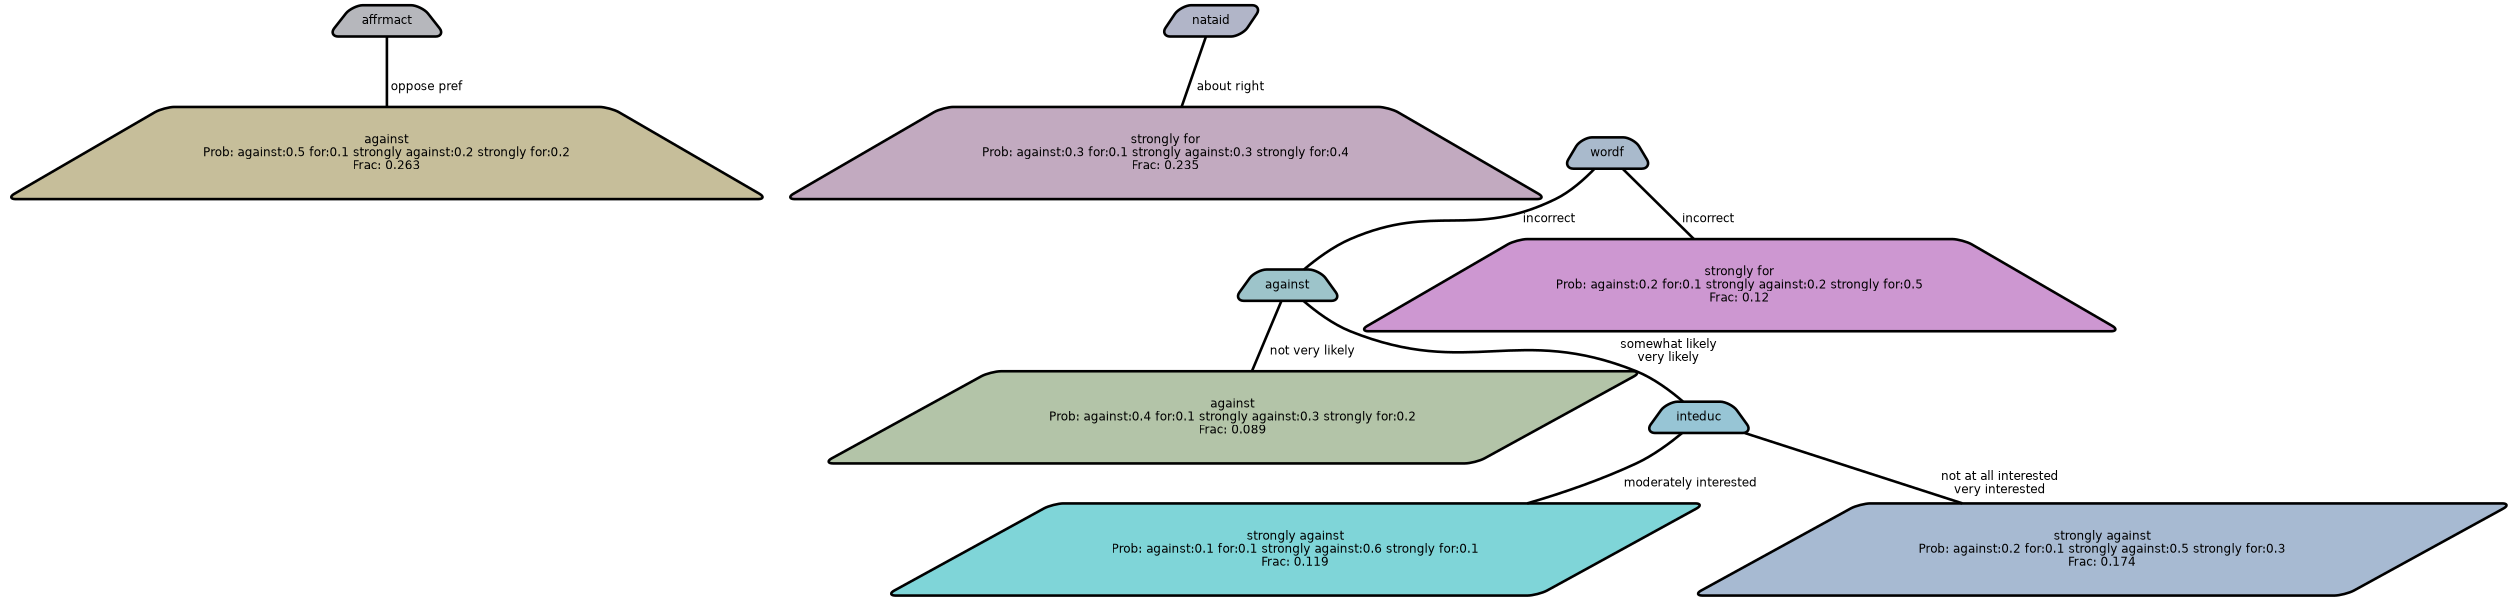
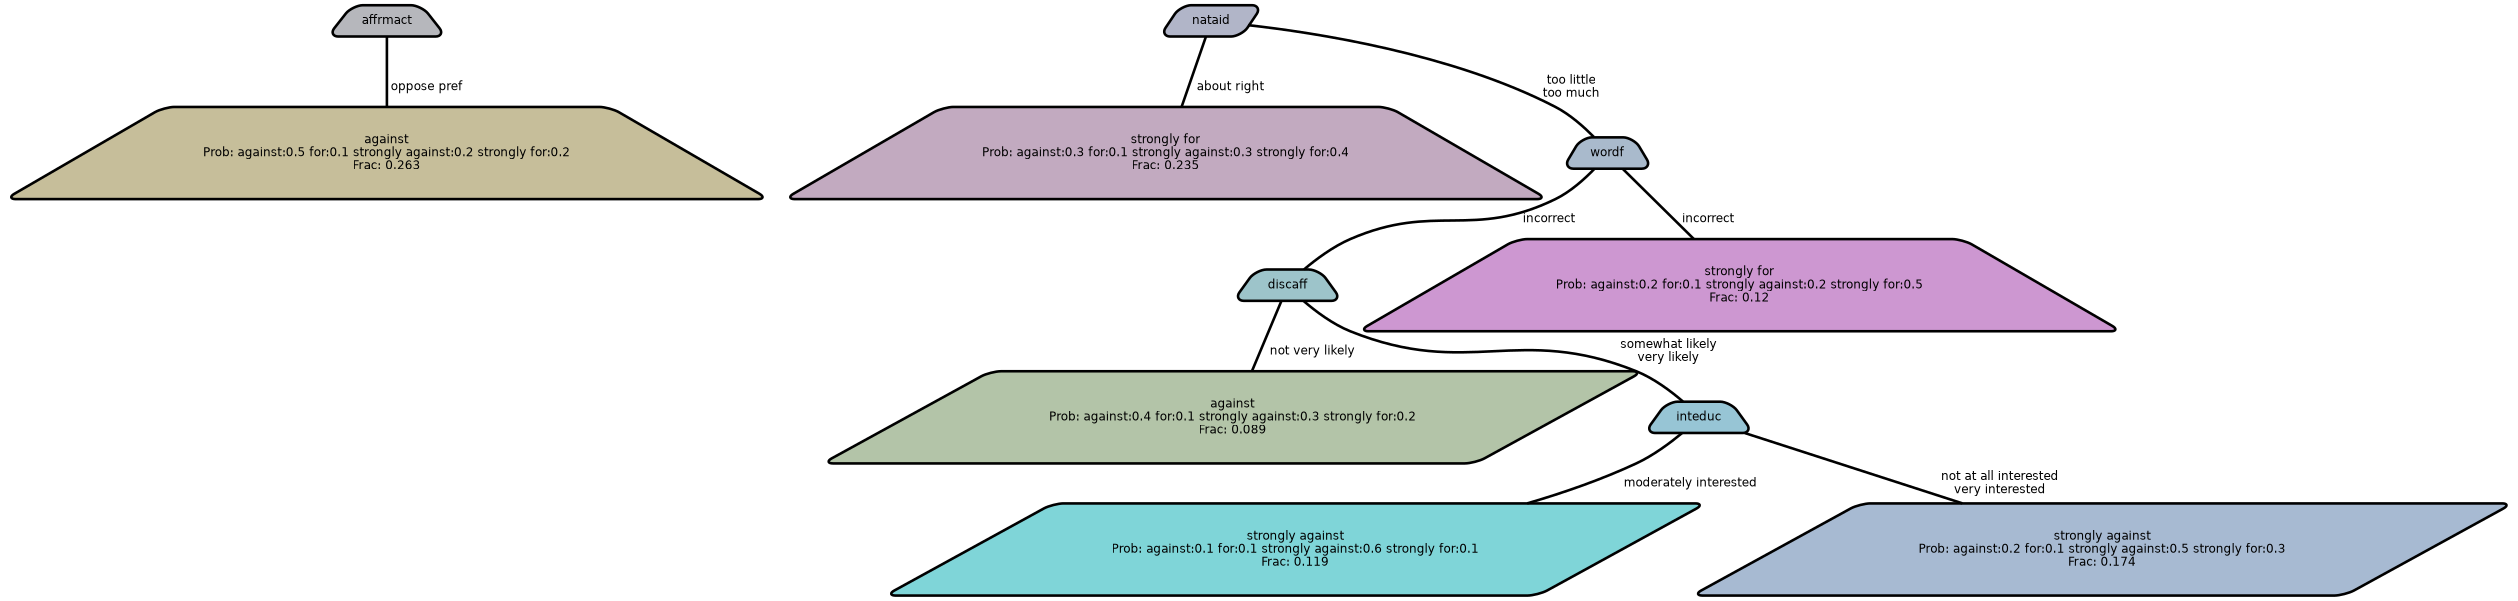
edge "nataid" -- "wordf": added, label "too little too much"
node "against": label "against" -> "discaff"
